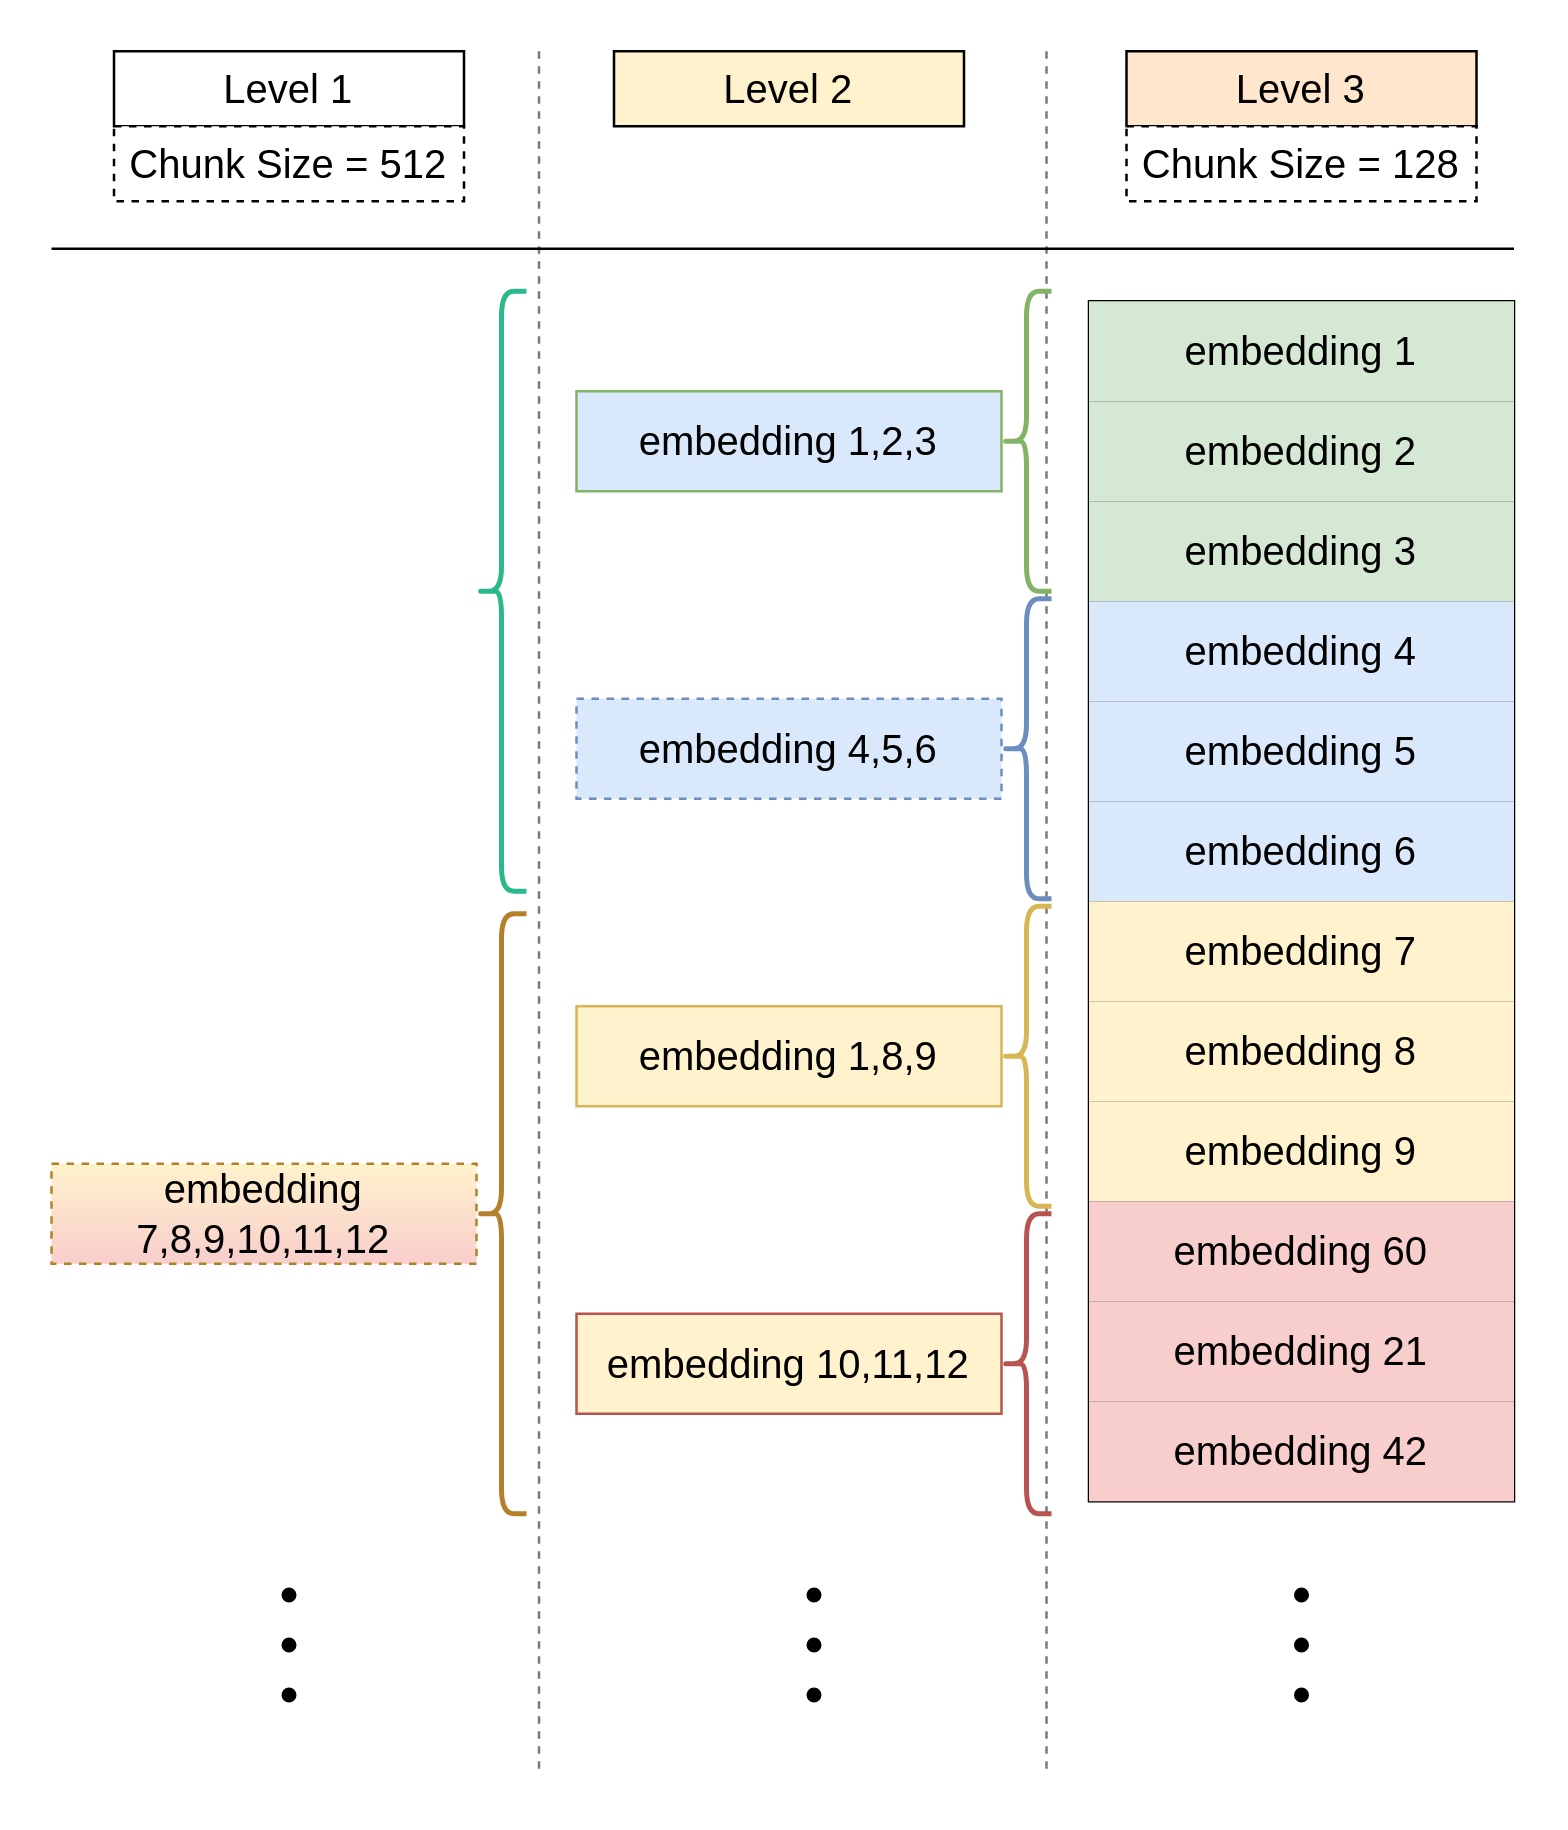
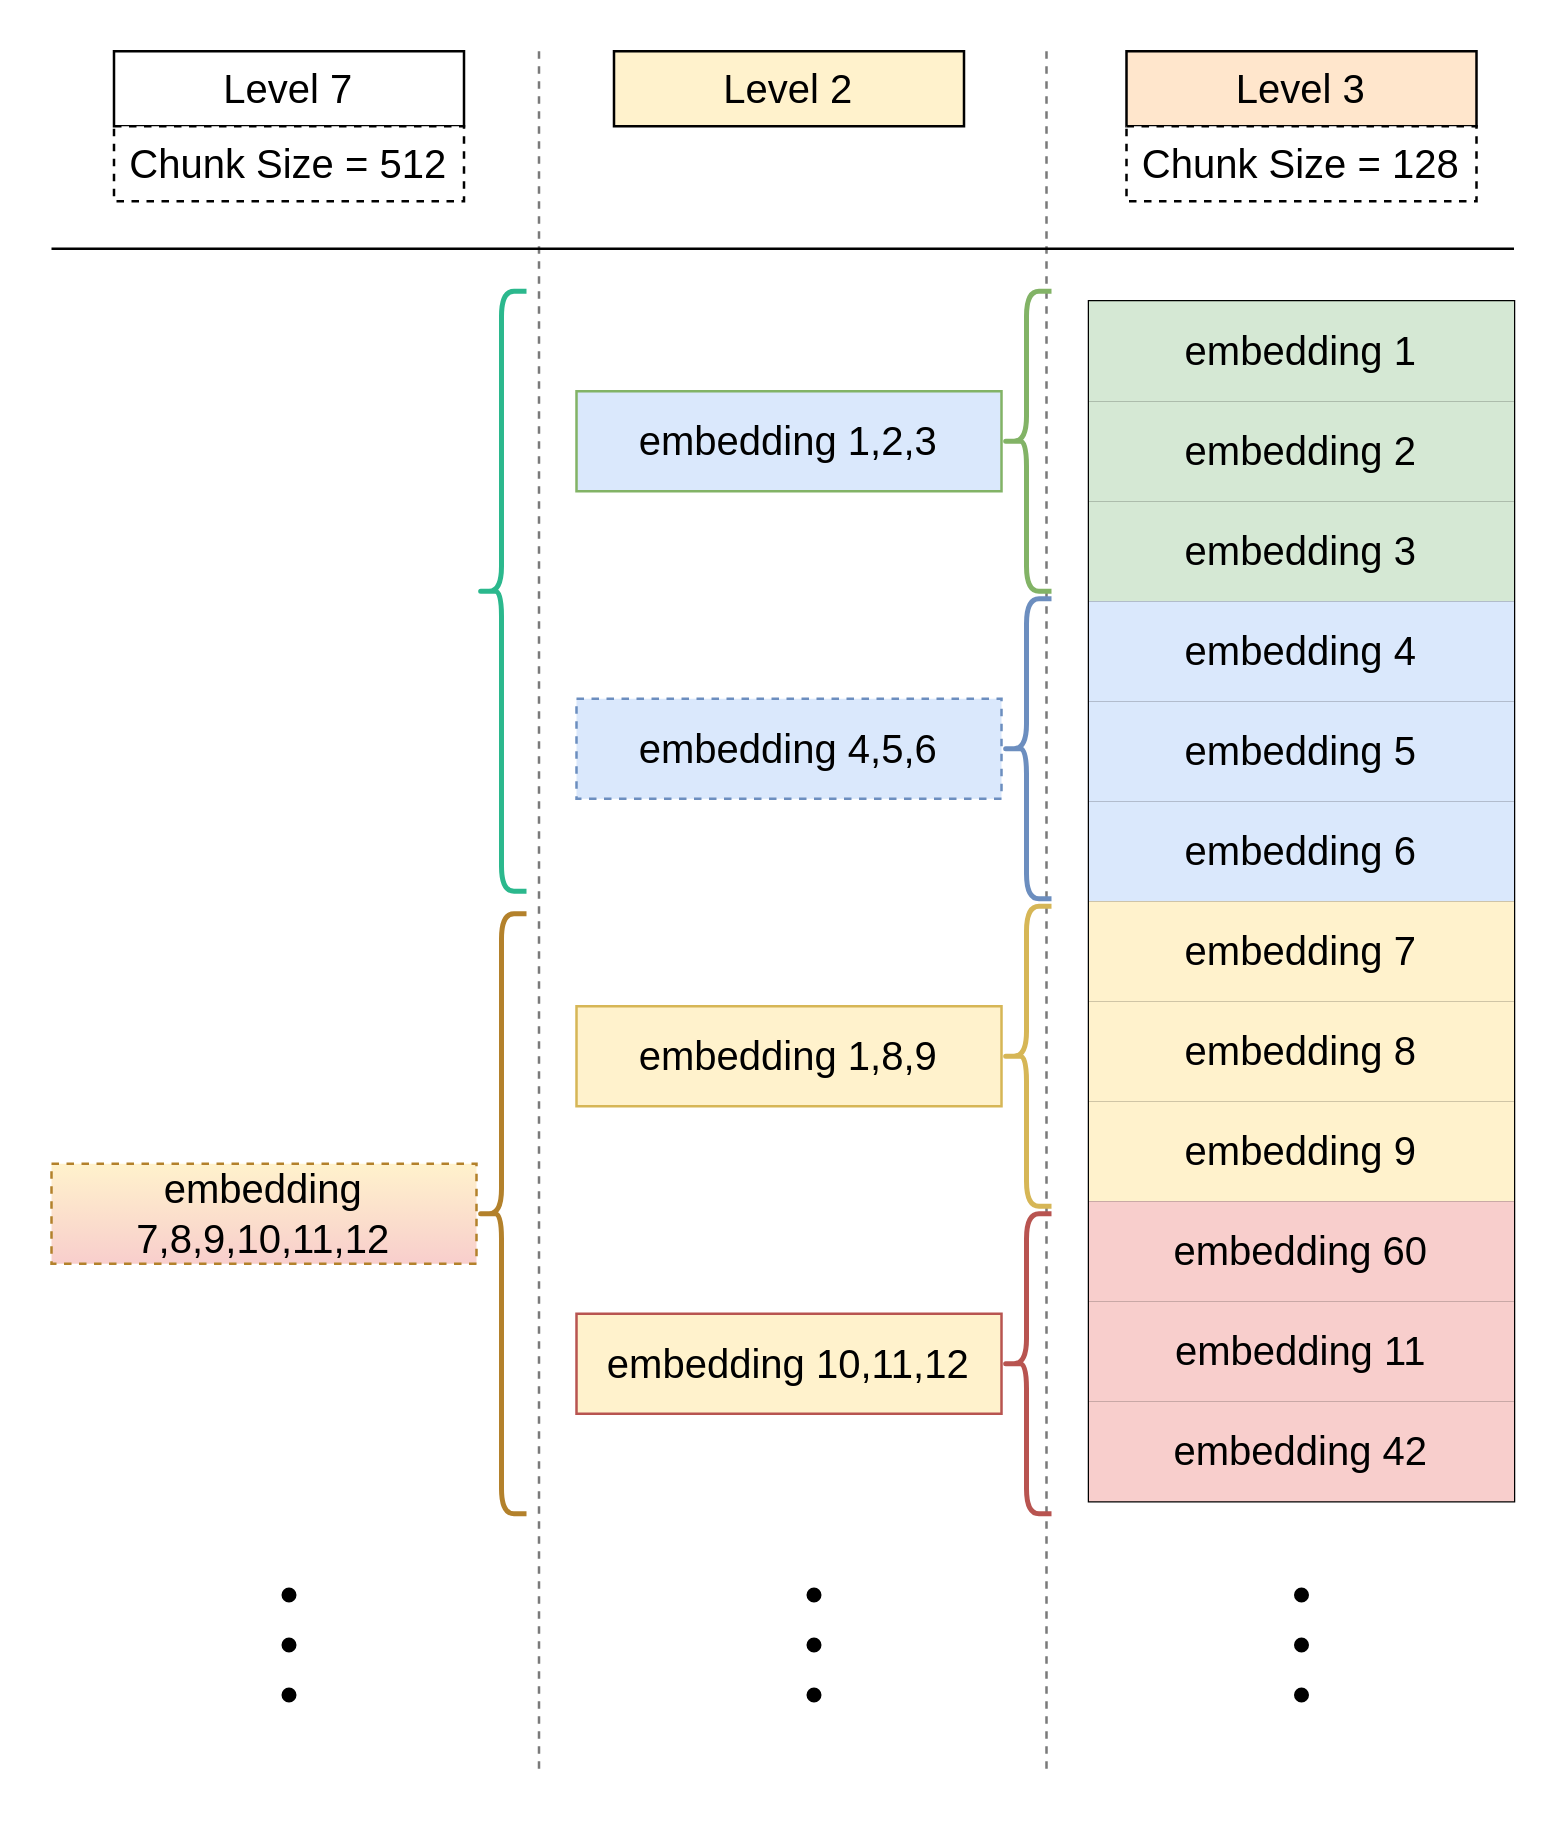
node "Level 1": label "Level 1" -> "Level 7"
node "embedding 21": label "embedding 21" -> "embedding 11"
